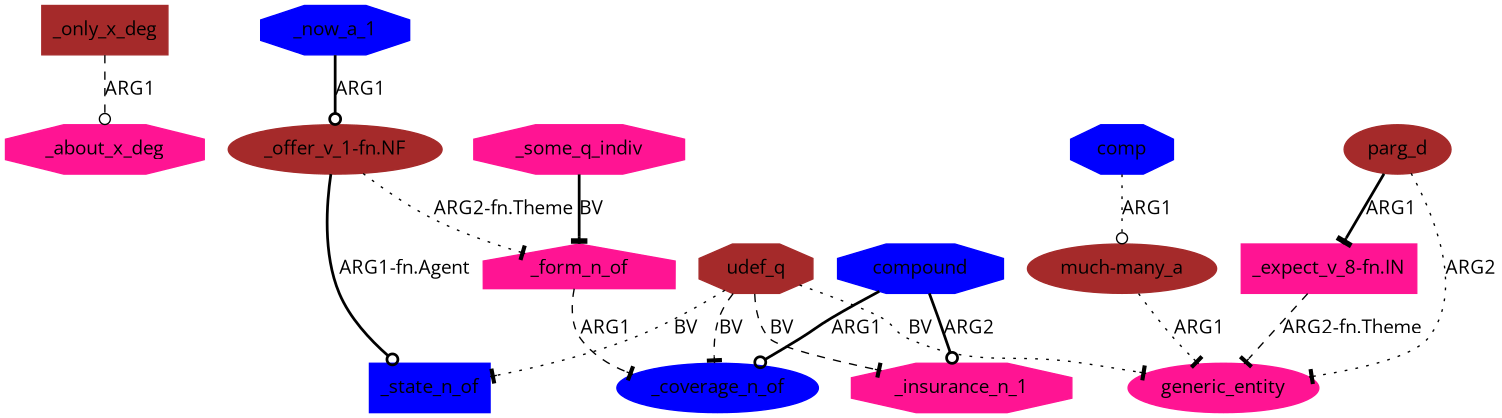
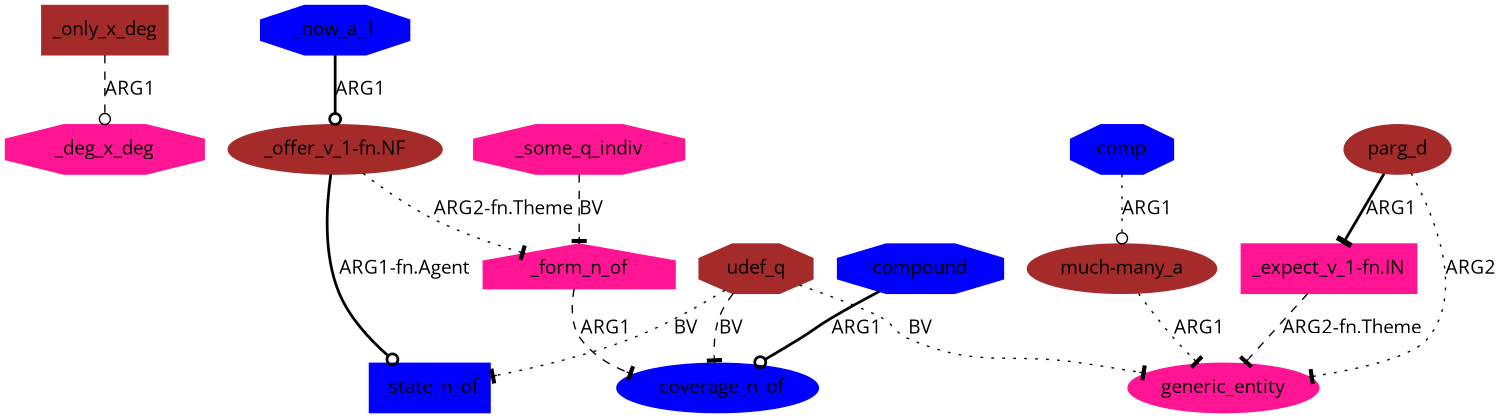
node "_about_x_deg": label "_about_x_deg" -> "_deg_x_deg"
edge "_some_q_indiv" -> "_form_n_of": style bold -> dashed
node "_expect_v_8-fn.IN": label "_expect_v_8-fn.IN" -> "_expect_v_1-fn.IN"
node "_insurance_n_1": removed
